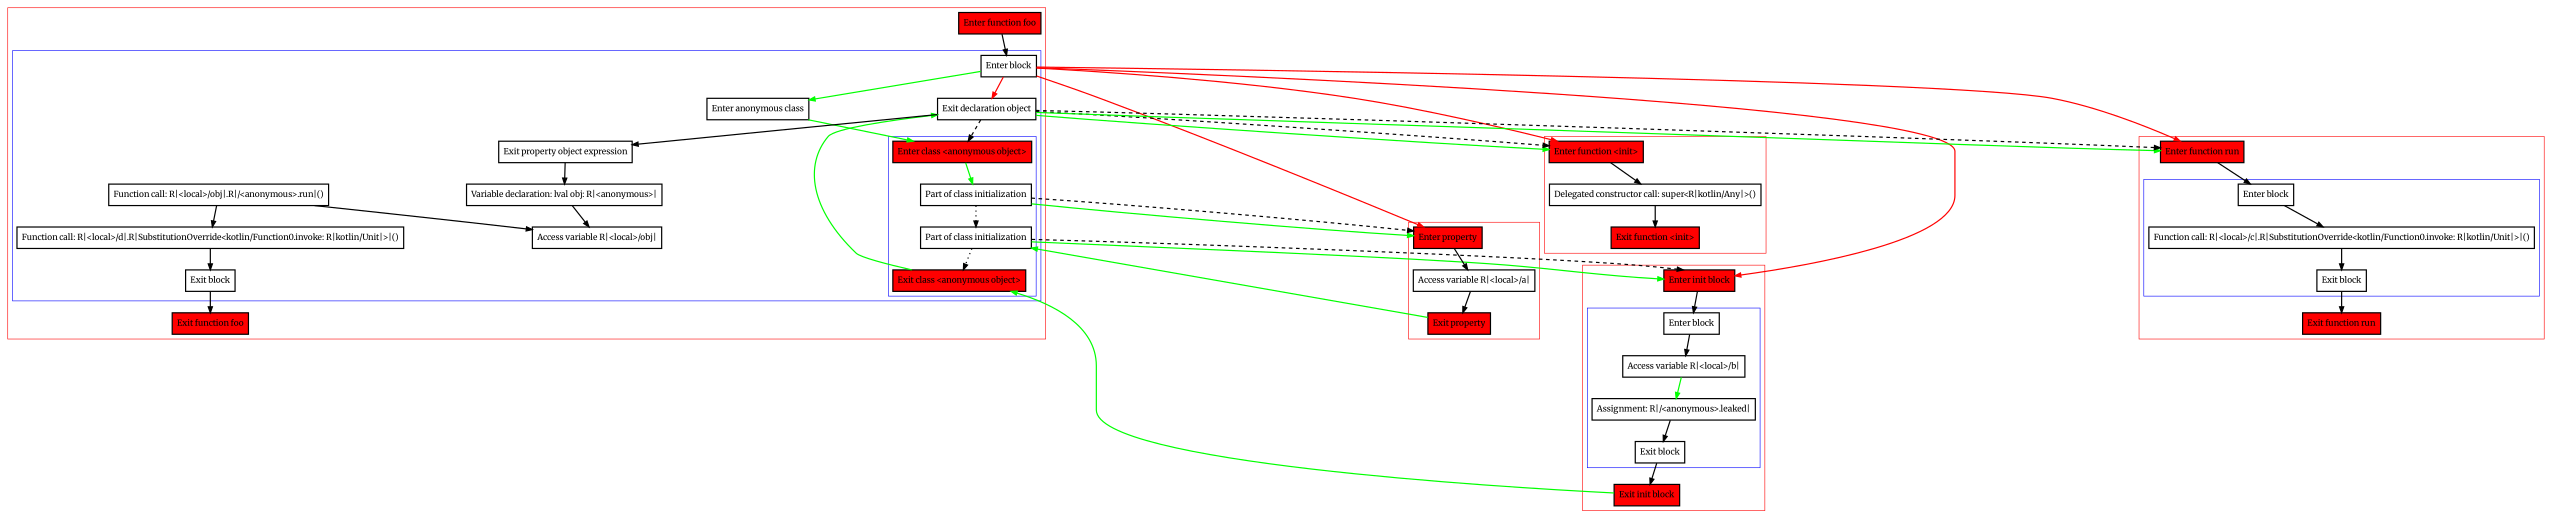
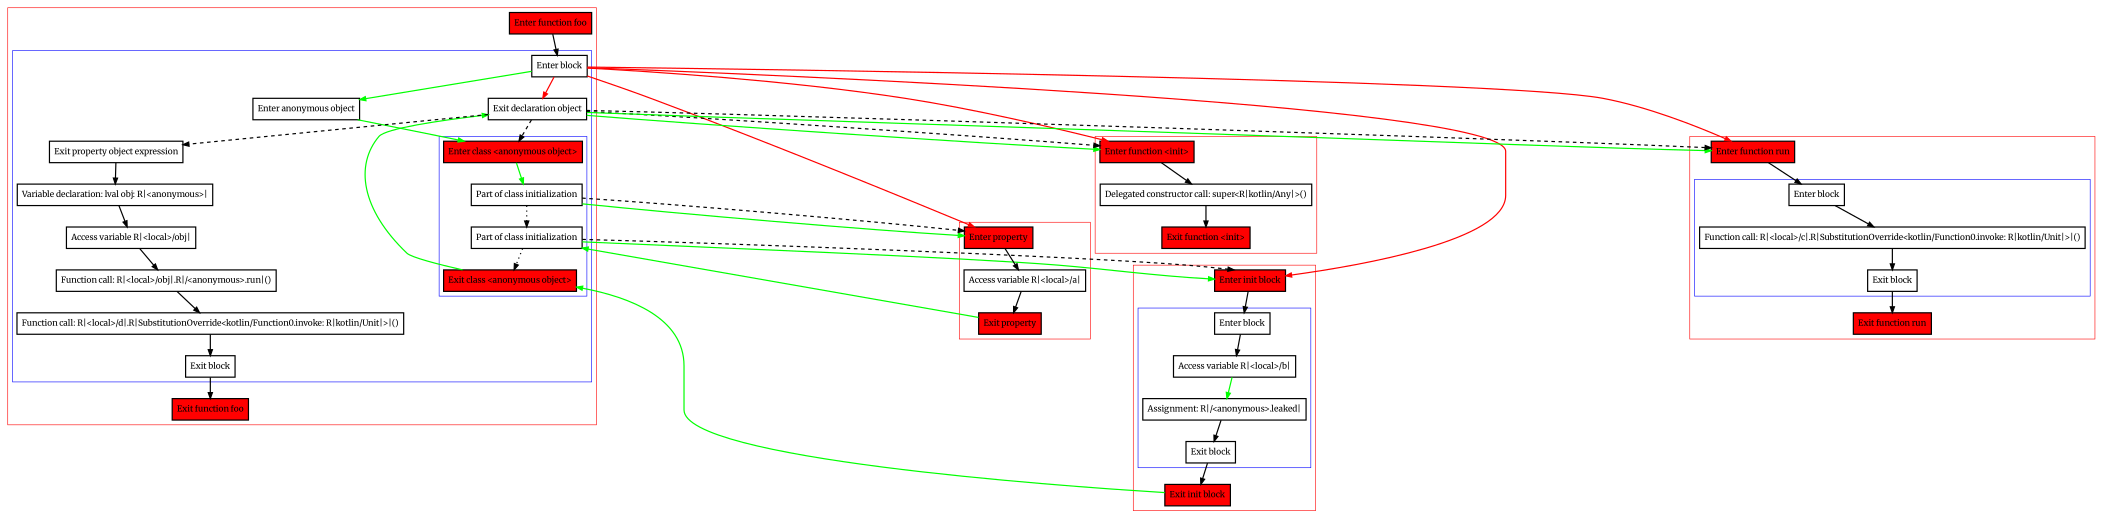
node "Enter anonymous class": label "Enter anonymous class" -> "Enter anonymous object"
edge "Exit declaration object" -> "Exit property object expression": style solid -> dashed
edge "Function call: R|<local>/obj|.R|/<anonymous>.run|()" -> "Access variable R|<local>/obj|": reversed
